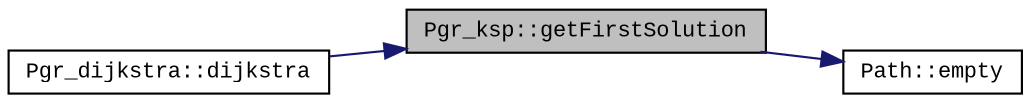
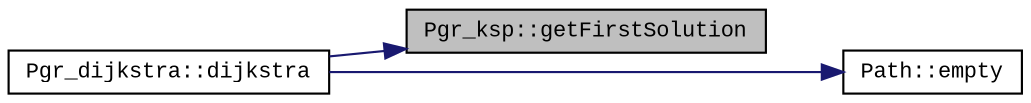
edge "Pgr_ksp::getFirstSolution" -> "Path::empty": now "Pgr_dijkstra::dijkstra" -> "Path::empty"
